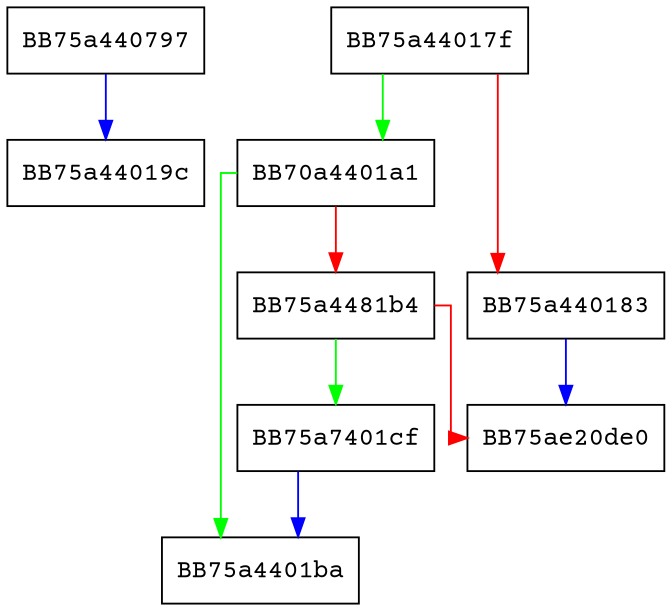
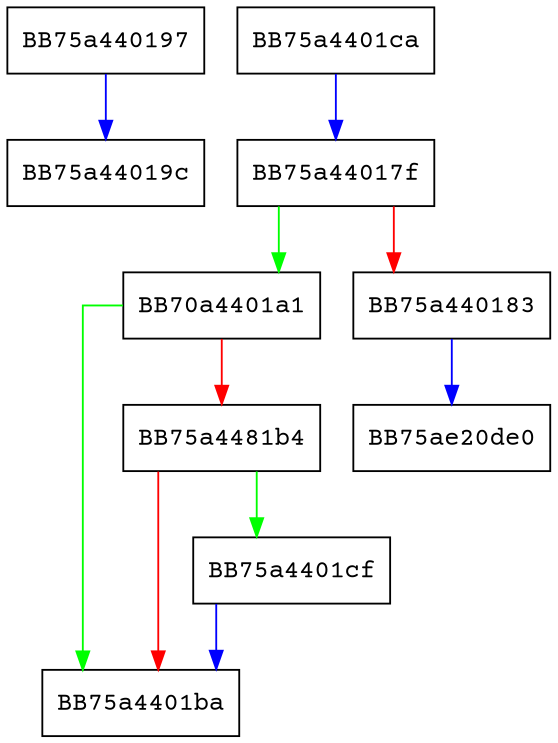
node "BB75a440797": label "BB75a440797" -> "BB75a440197"
node "BB75a4401ca": added
edge "BB75a4481b4" -> "BB75ae20de0": now "BB75a4481b4" -> "BB75a4401ba"
node "BB75a7401cf": label "BB75a7401cf" -> "BB75a4401cf"
